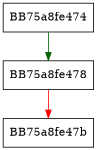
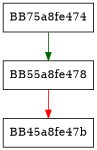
node "BB75a8fe478": label "BB75a8fe478" -> "BB55a8fe478"
node "BB75a8fe47b": label "BB75a8fe47b" -> "BB45a8fe47b"
